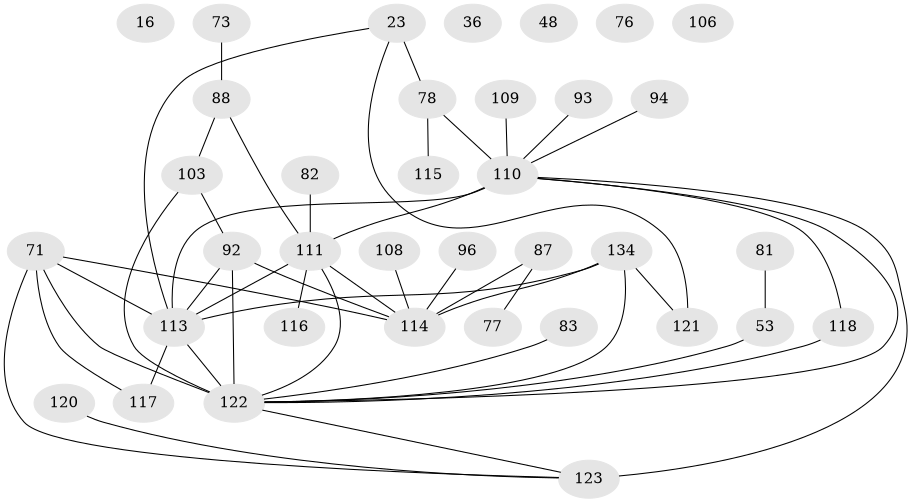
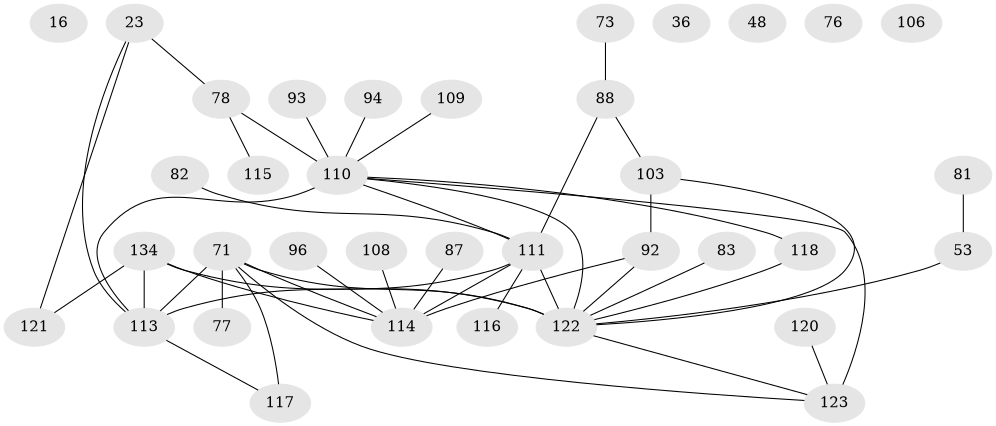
edge "92" -- "113": removed
edge "87" -- "77": now "71" -- "77"
edge "113" -- "122": removed
